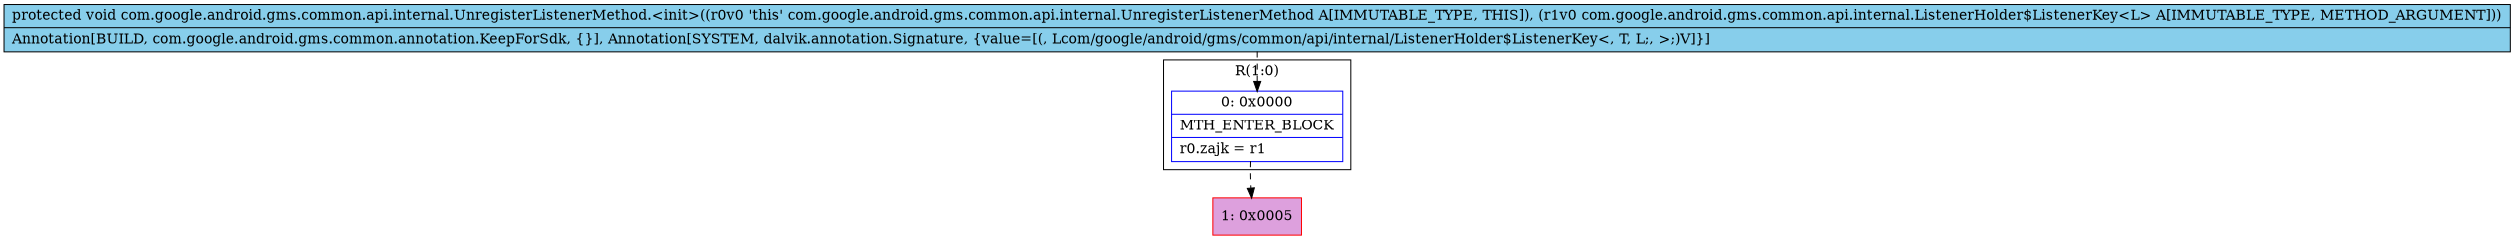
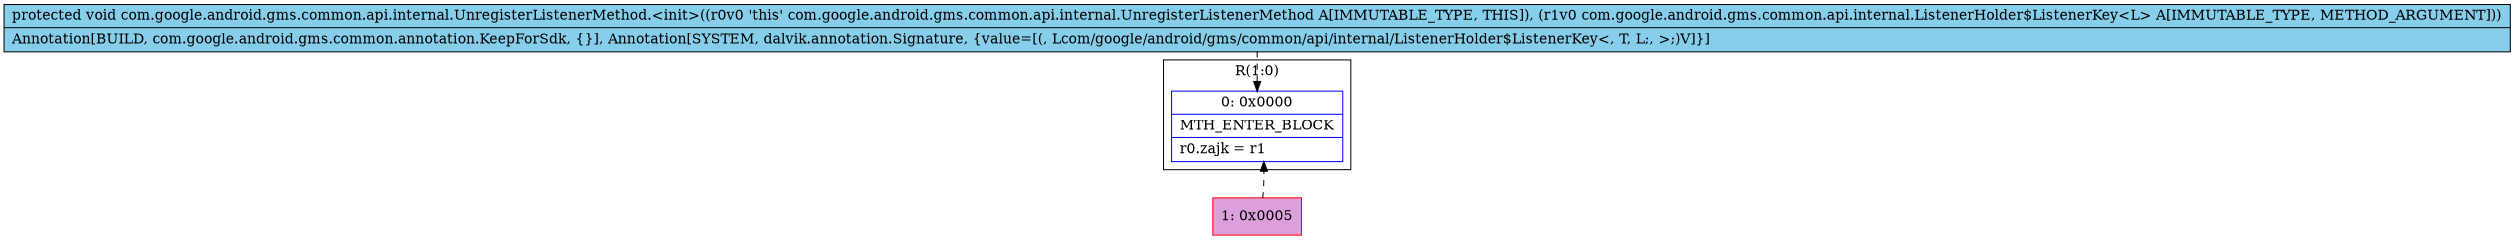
edge "0: 0x0000" -> "1: 0x0005": reversed
